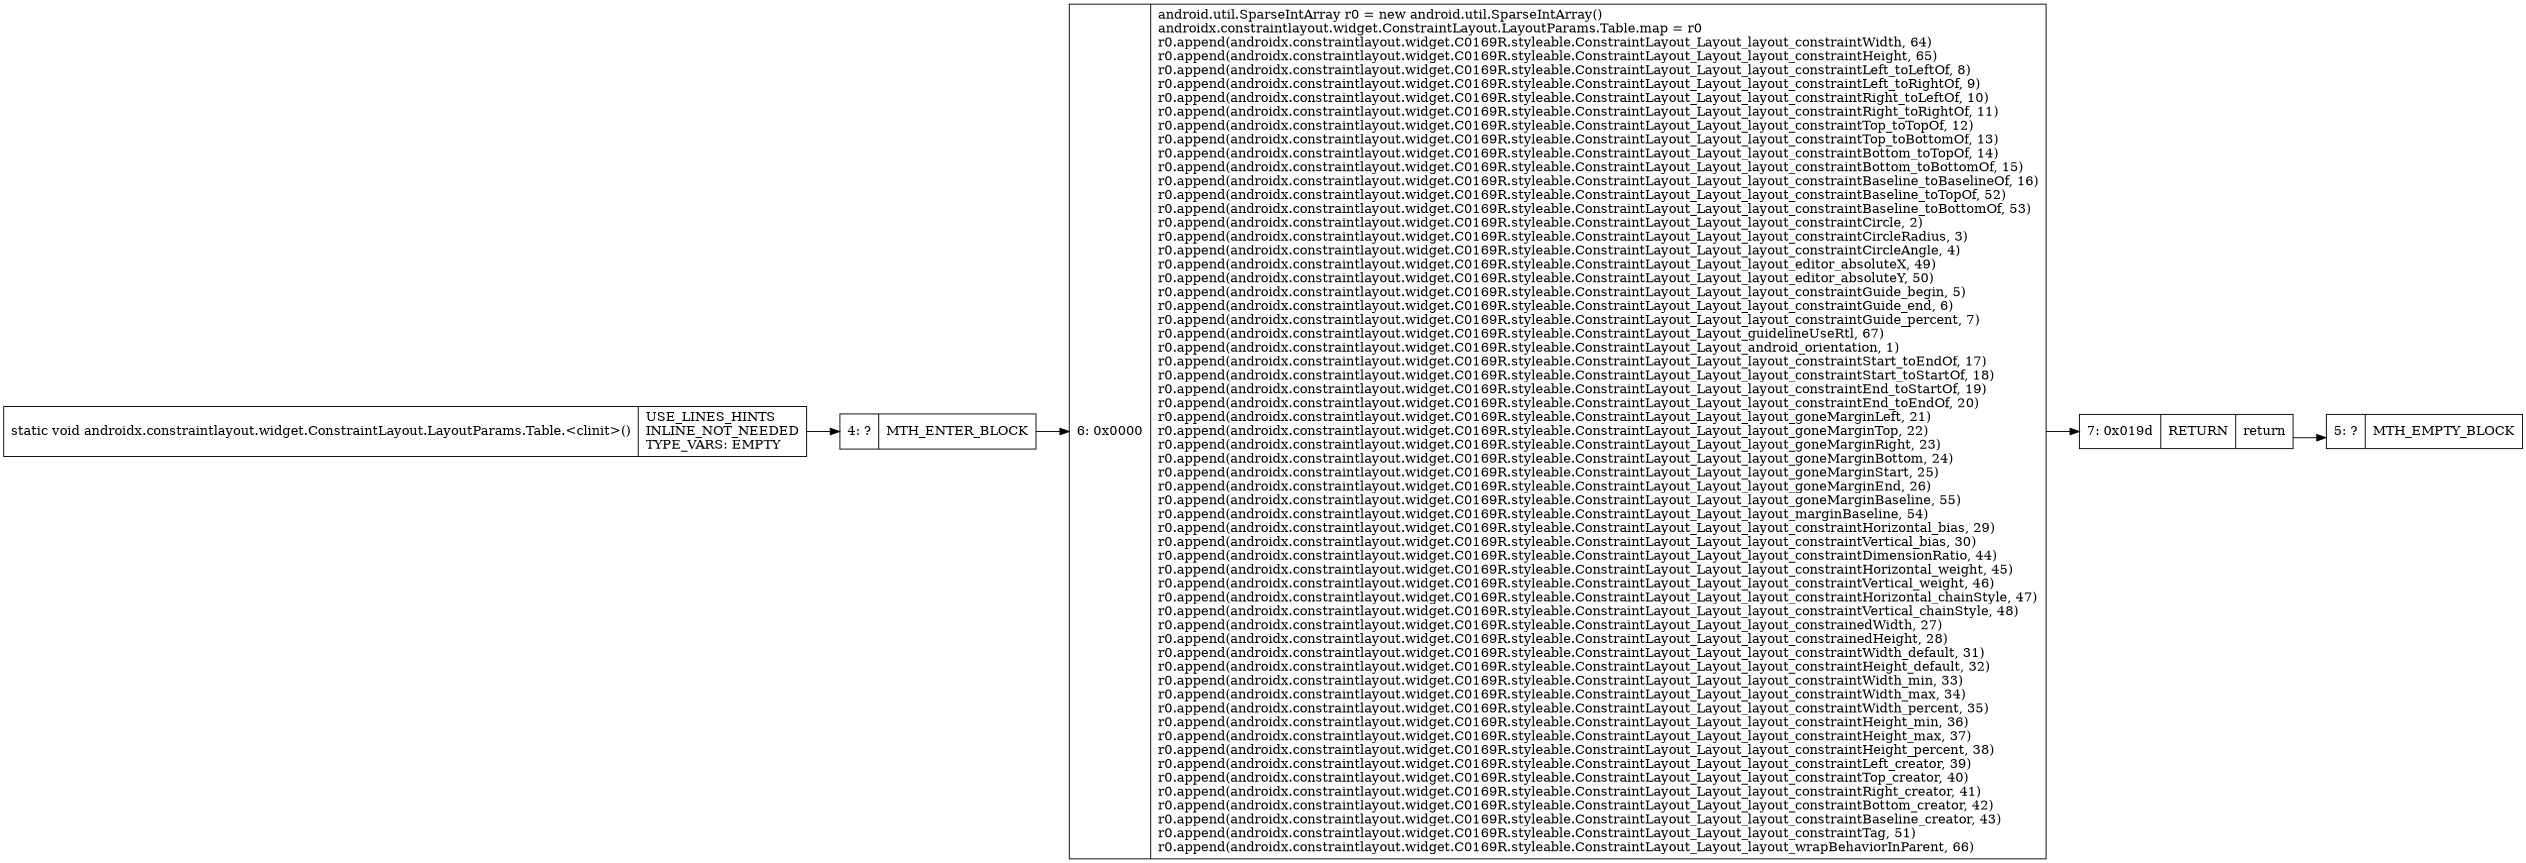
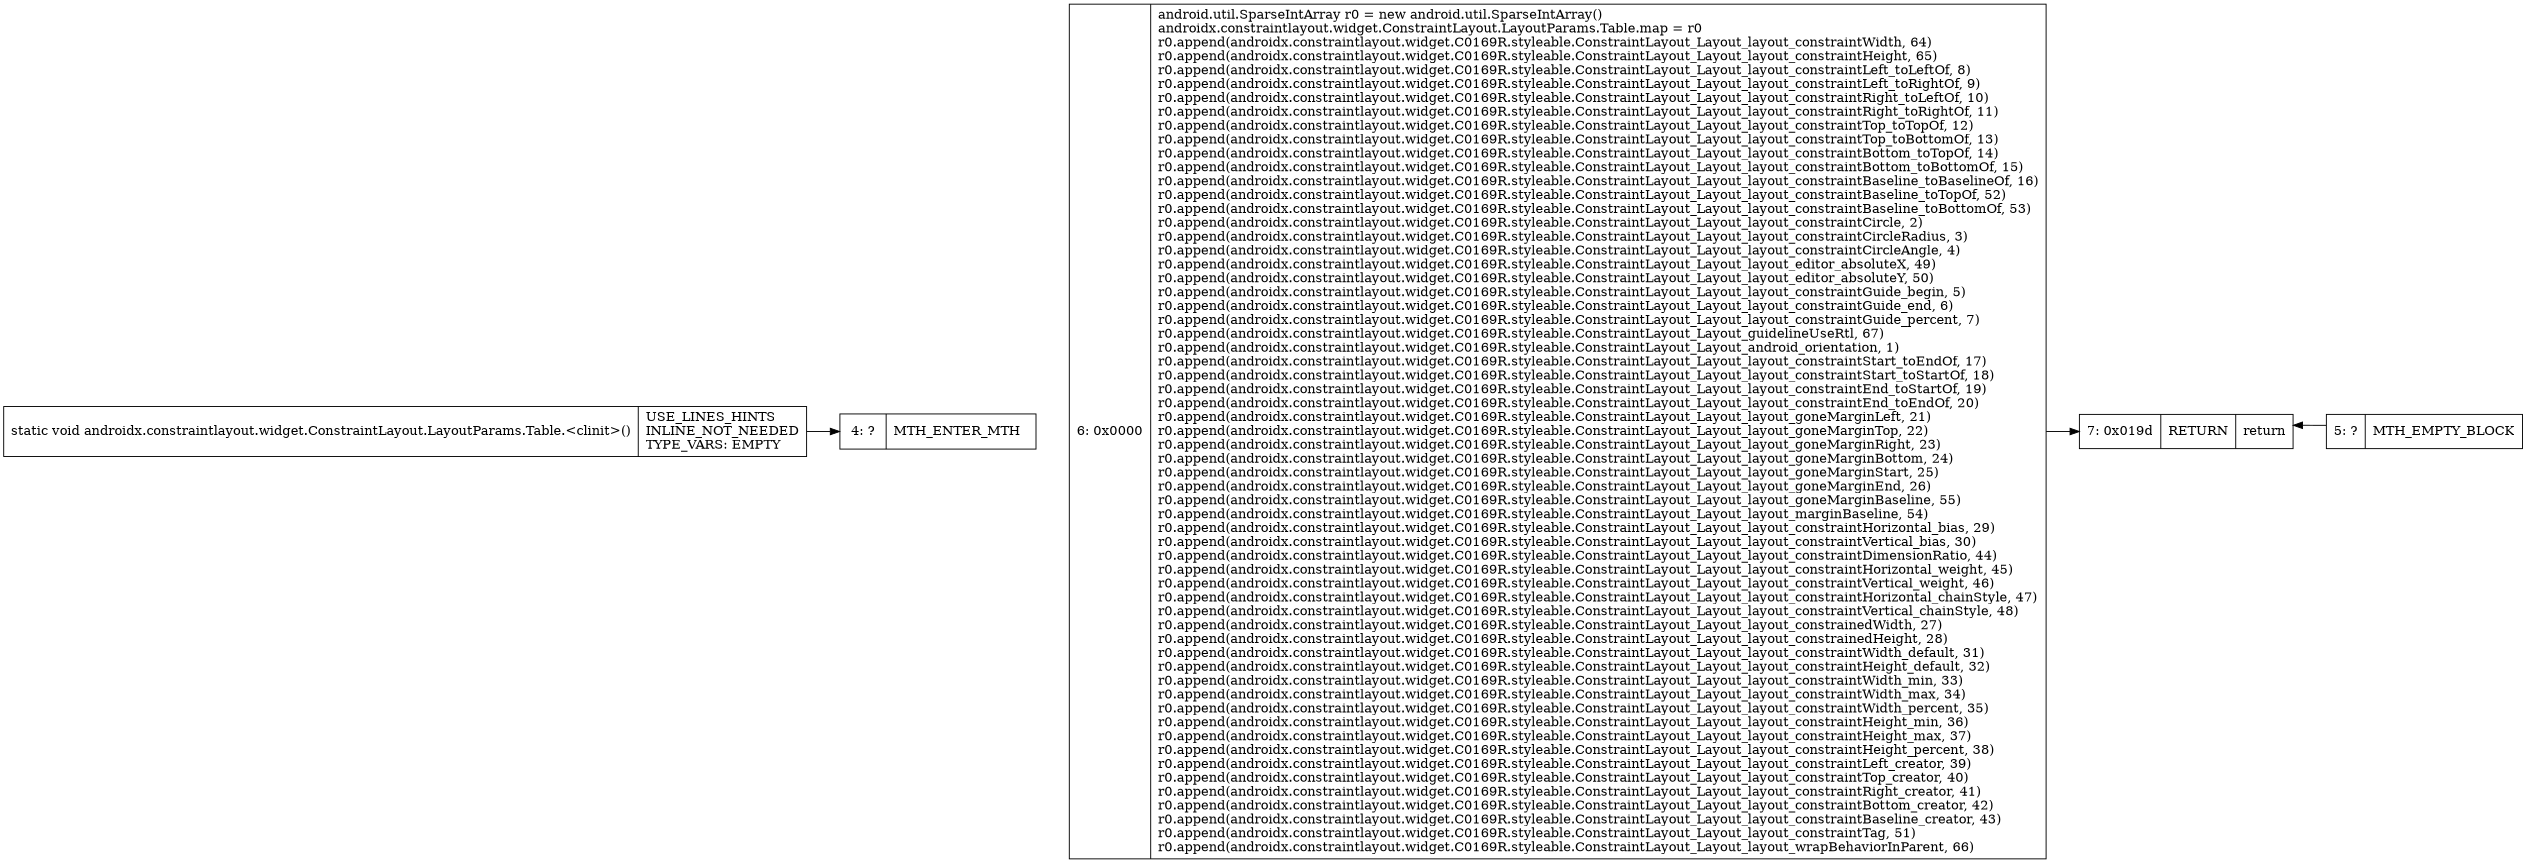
node "4: ?": text "MTH_ENTER_BLOCK" -> "MTH_ENTER_MTH"
edge "4: ?" -> "6: 0x0000": removed
edge "7: 0x019d" -> "5: ?": reversed
